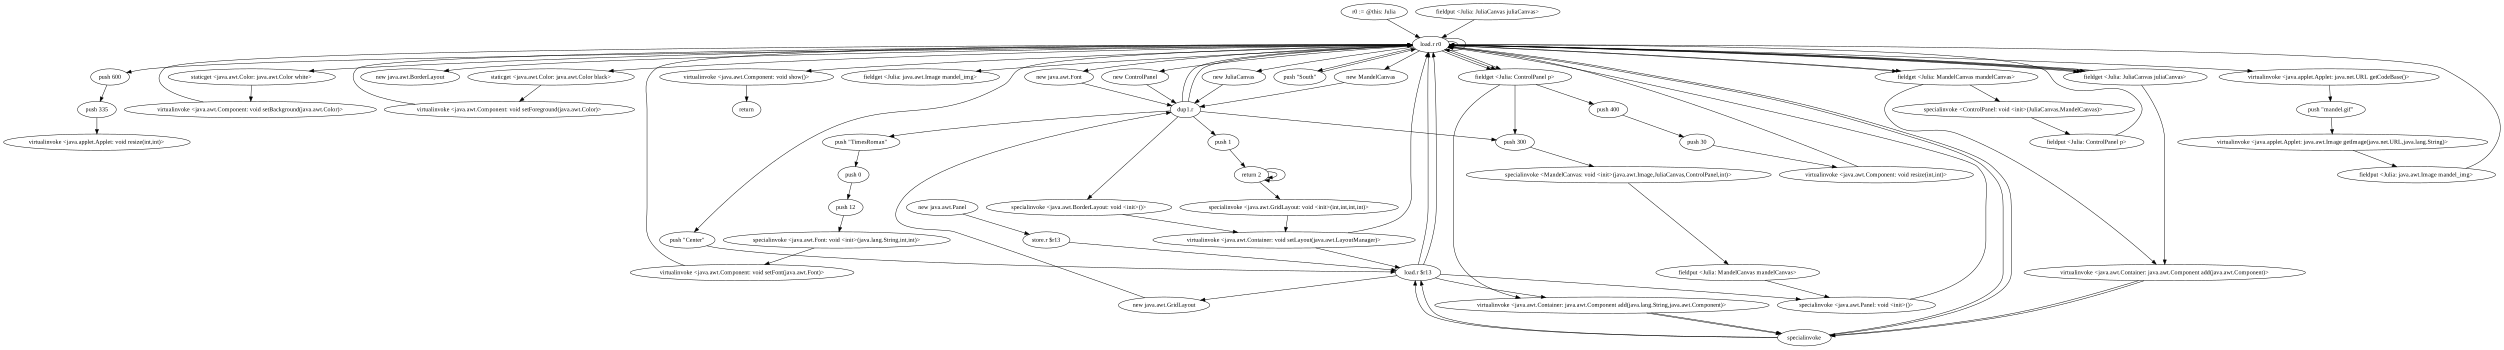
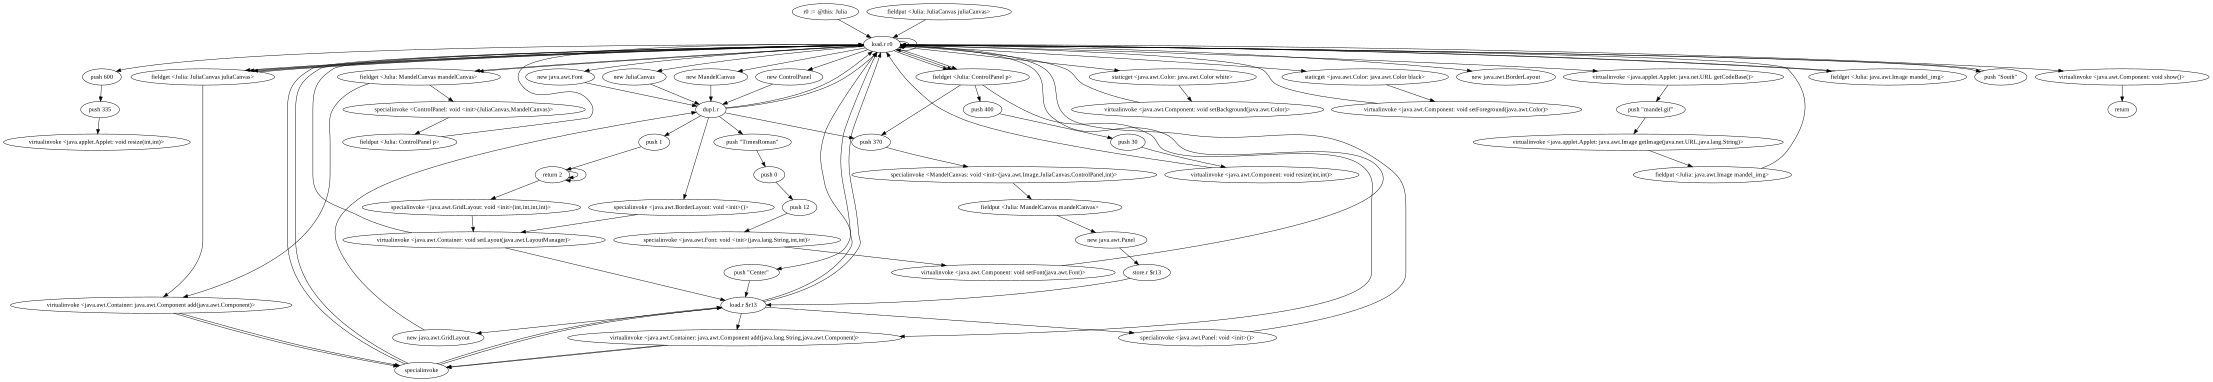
edge "fieldget <Julia: java.awt.Image mandel_img>" -> "load.r r0": added
node "push 300": label "push 300" -> "push 370"
edge "fieldput <Julia: MandelCanvas mandelCanvas>" -> "specialinvoke <java.awt.Panel: void <init>()>": now "fieldput <Julia: MandelCanvas mandelCanvas>" -> "new java.awt.Panel"
